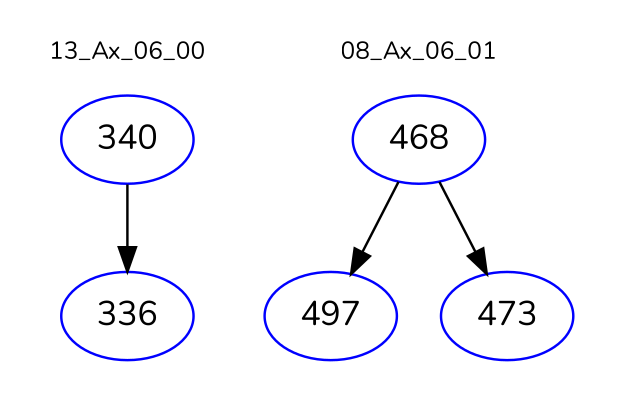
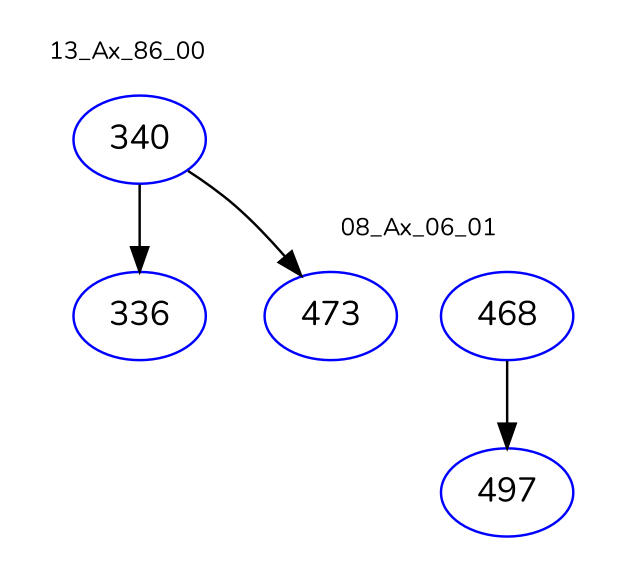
cluster "13_Ax_06_00": label "13_Ax_06_00" -> "13_Ax_86_00"
edge "468" -> "473": now "340" -> "473"
